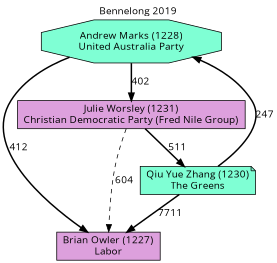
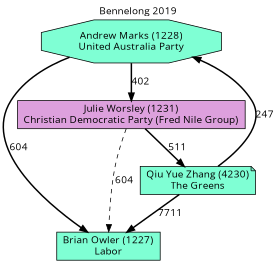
edge "Andrew Marks (1228) United Australia Party" -> "Brian Owler (1227) Labor": label "412" -> "604"
node "Qiu Yue Zhang (1230) The Greens": label "Qiu Yue Zhang (1230) The Greens" -> "Qiu Yue Zhang (4230) The Greens"
node "Brian Owler (1227) Labor": fillcolor plum -> aquamarine
